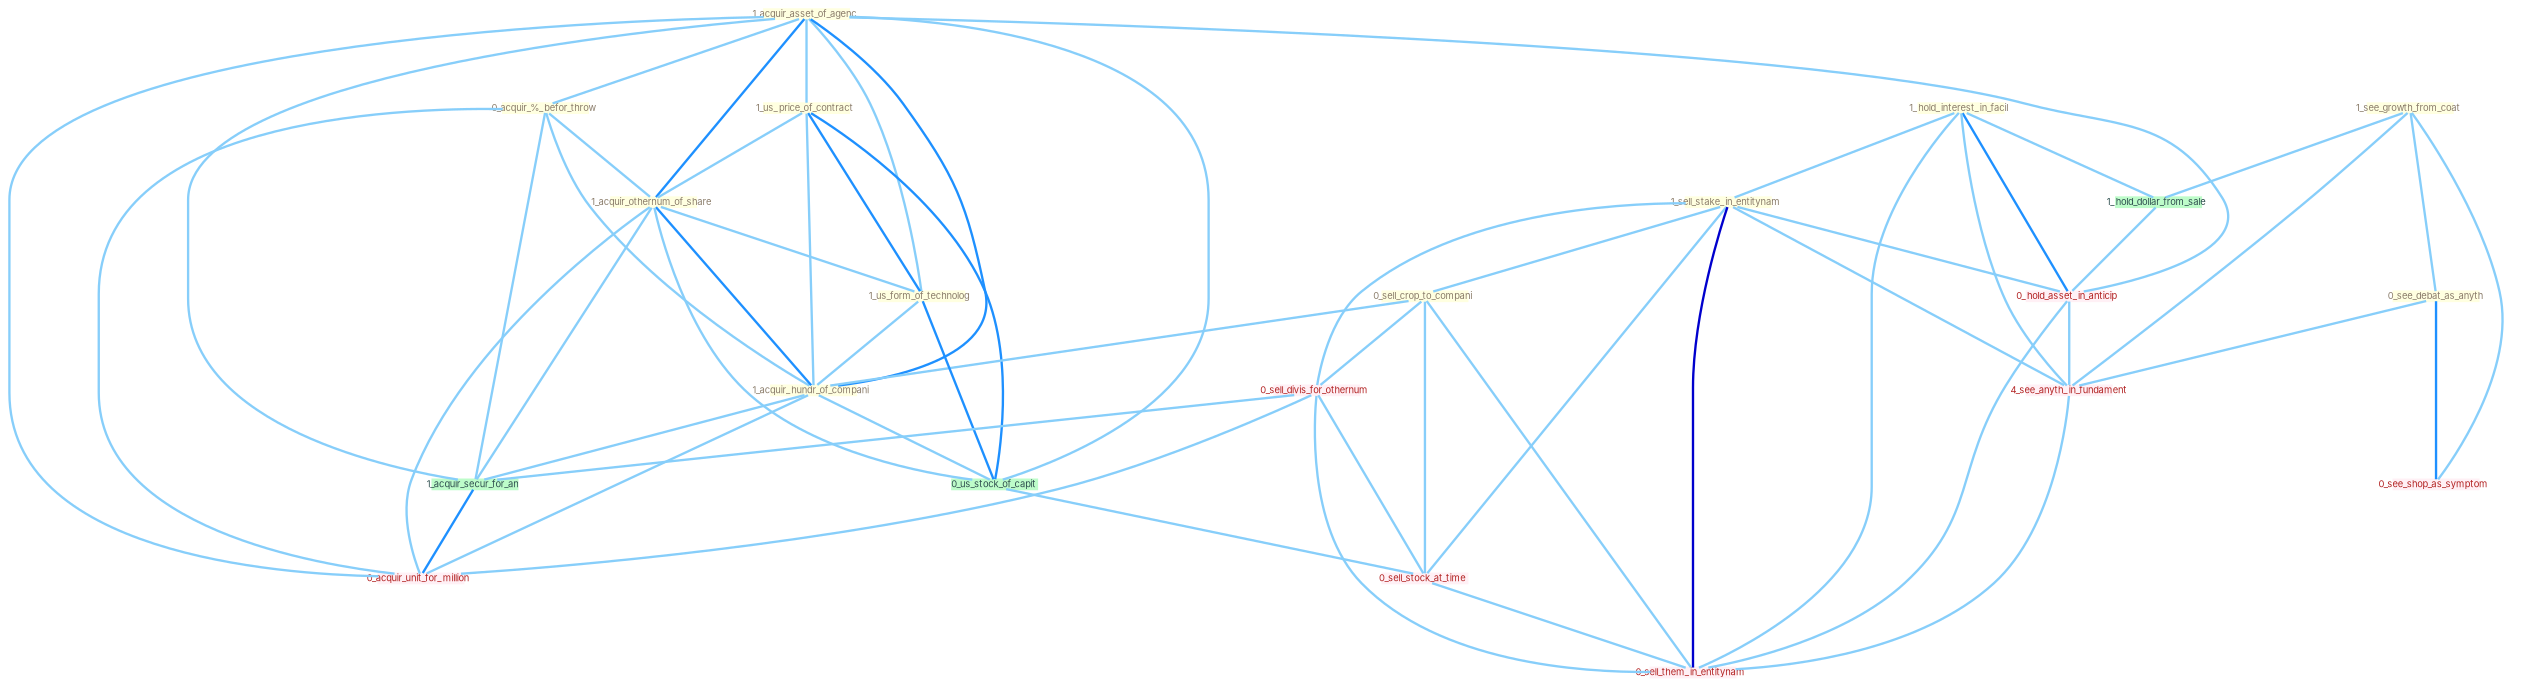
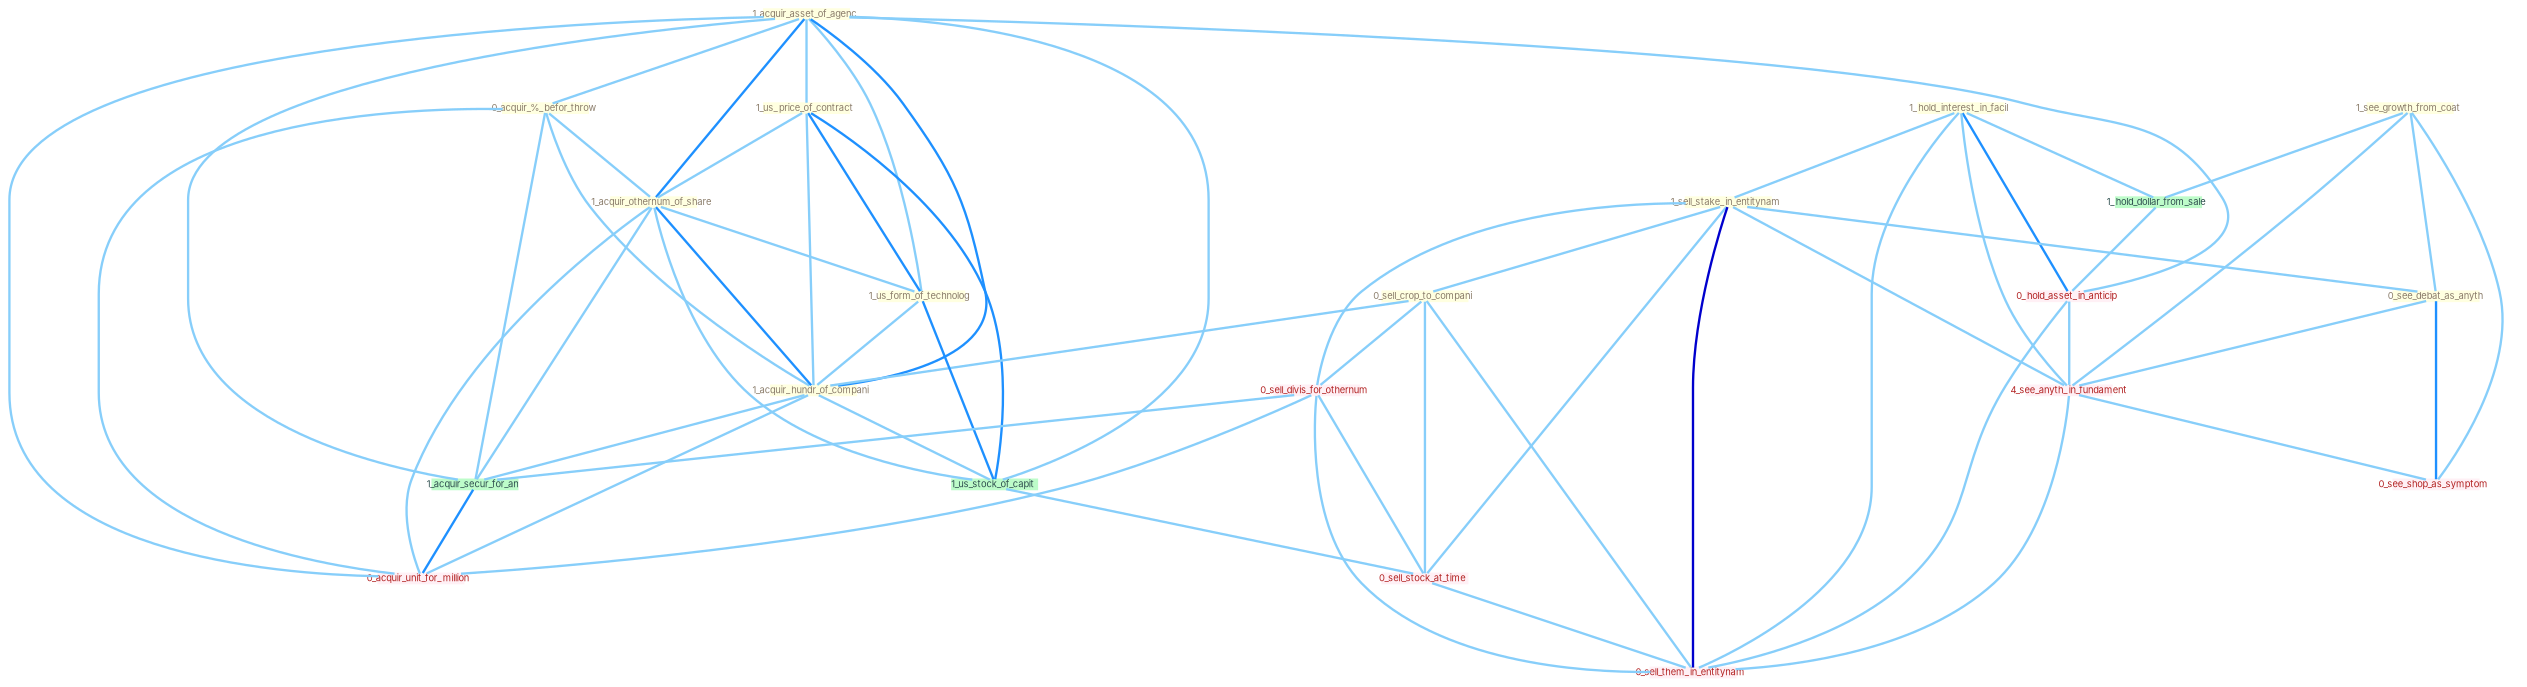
edge "1_sell_stake_in_entitynam" -- "0_hold_asset_in_anticip": now "1_sell_stake_in_entitynam" -- "0_see_debat_as_anyth"
edge "4_see_anyth_in_fundament" -- "0_see_shop_as_symptom": added
node "0_us_stock_of_capit": label "0_us_stock_of_capit" -> "1_us_stock_of_capit"
